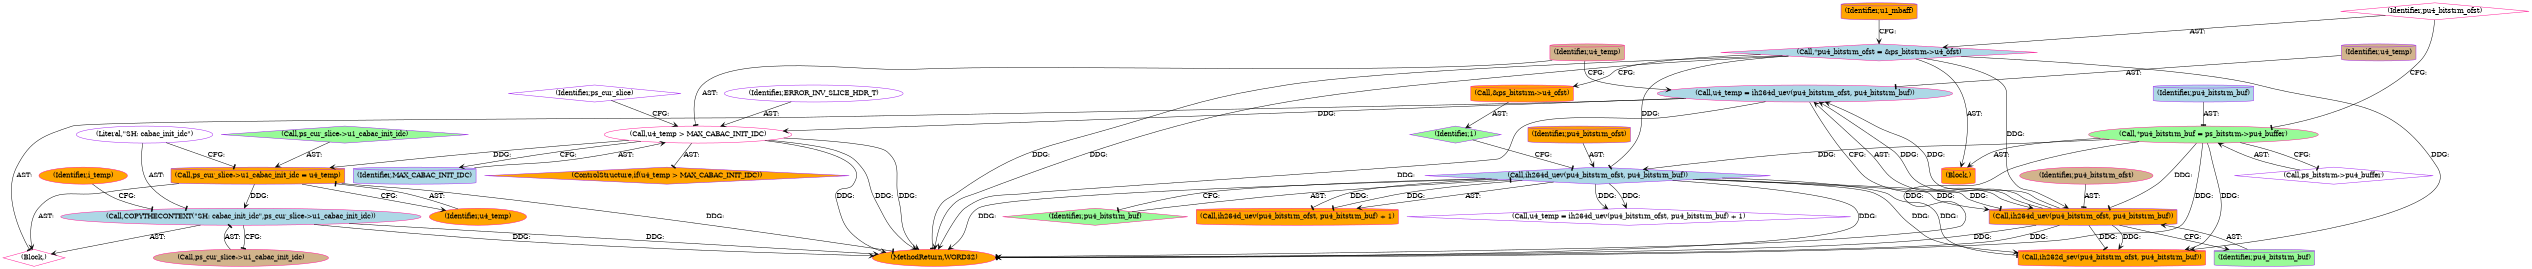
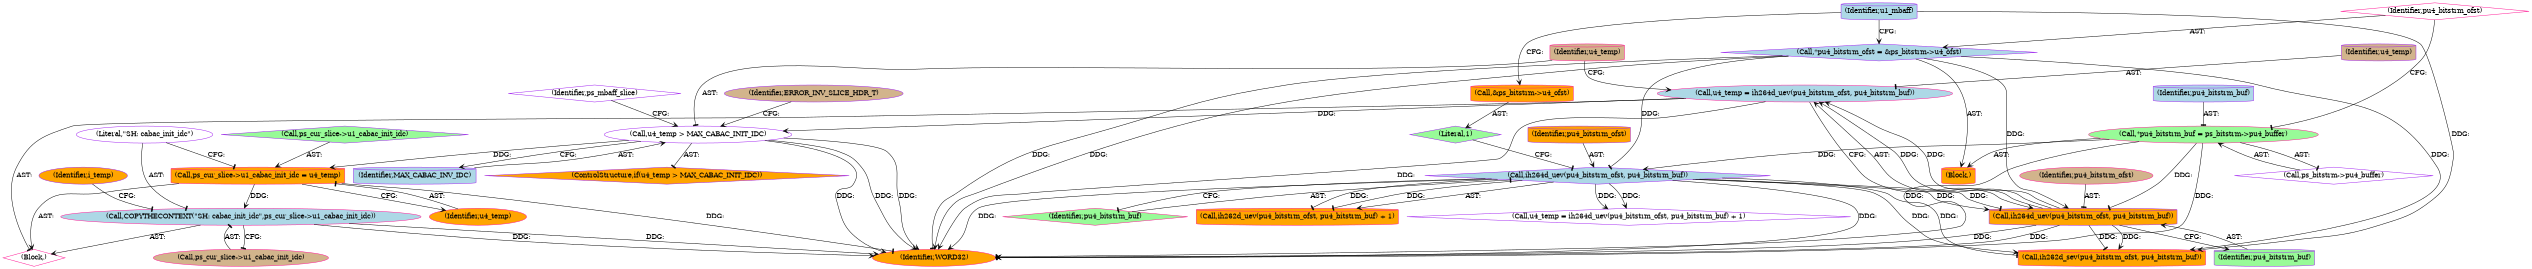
node "(Identifier,u1_mbaff)": fillcolor orange -> lightblue
node "(Call,*pu4_bitstrm_ofst = &ps_bitstrm->u4_ofst)": color deeppink -> purple
edge "(Call,*pu4_bitstrm_ofst = &ps_bitstrm->u4_ofst)" -> "(Call,&ps_bitstrm->u4_ofst)": now "(Identifier,u1_mbaff)" -> "(Call,&ps_bitstrm->u4_ofst)"
node "(Identifier,ps_cur_slice)": label "(Identifier,ps_cur_slice)" -> "(Identifier,ps_mbaff_slice)"
node "(Identifier,ERROR_INV_SLICE_HDR_T)": fillcolor white -> tan
edge "(Identifier,ERROR_INV_SLICE_HDR_T)" -> "(Call,u4_temp > MAX_CABAC_INIT_IDC)": label "AST: " -> "CFG: "
node "(Call,u4_temp > MAX_CABAC_INIT_IDC)": color deeppink -> purple
node "(Identifier,1)": label "(Identifier,1)" -> "(Literal,1)"
edge "(Call,*pu4_bitstrm_buf = ps_bitstrm->pu4_buffer)" -> "(Call,ps_bitstrm->pu4_buffer)": label "CFG: " -> "AST: "
node "(Identifier,i_temp)": color deeppink -> purple
node "(Call,ps_cur_slice->u1_cabac_init_idc = u4_temp)": color purple -> deeppink
node "(Identifier,MAX_CABAC_INIT_IDC)": label "(Identifier,MAX_CABAC_INIT_IDC)" -> "(Identifier,MAX_CABAC_INV_IDC)"
edge "(Call,*pu4_bitstrm_buf = ps_bitstrm->pu4_buffer)" -> "(Call,ih262d_sev(pu4_bitstrm_ofst, pu4_bitstrm_buf))": now "(Identifier,u1_mbaff)" -> "(Call,ih262d_sev(pu4_bitstrm_ofst, pu4_bitstrm_buf))"
node "(Call,ih264d_uev(pu4_bitstrm_ofst, pu4_bitstrm_buf) + 1)": label "(Call,ih264d_uev(pu4_bitstrm_ofst, pu4_bitstrm_buf) + 1)" -> "(Call,ih262d_uev(pu4_bitstrm_ofst, pu4_bitstrm_buf) + 1)"
node "(MethodReturn,WORD32)": label "(MethodReturn,WORD32)" -> "(Identifier,WORD32)"
